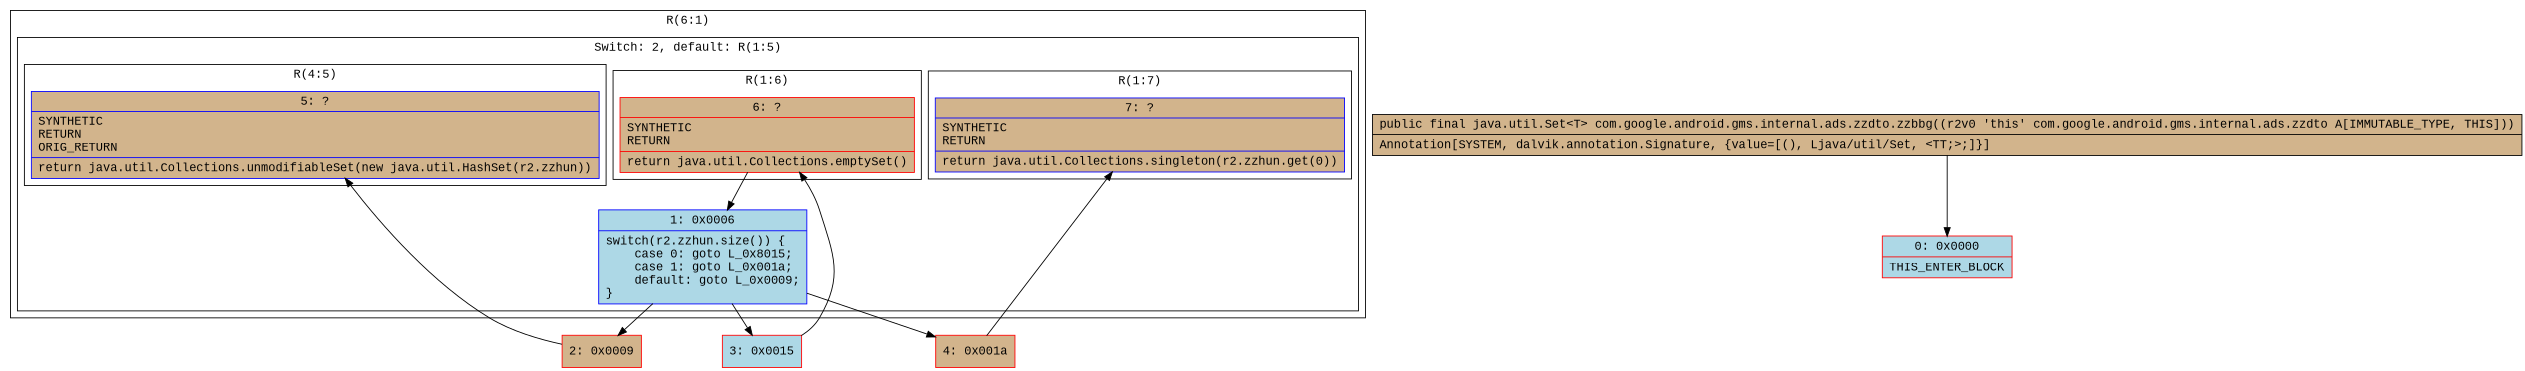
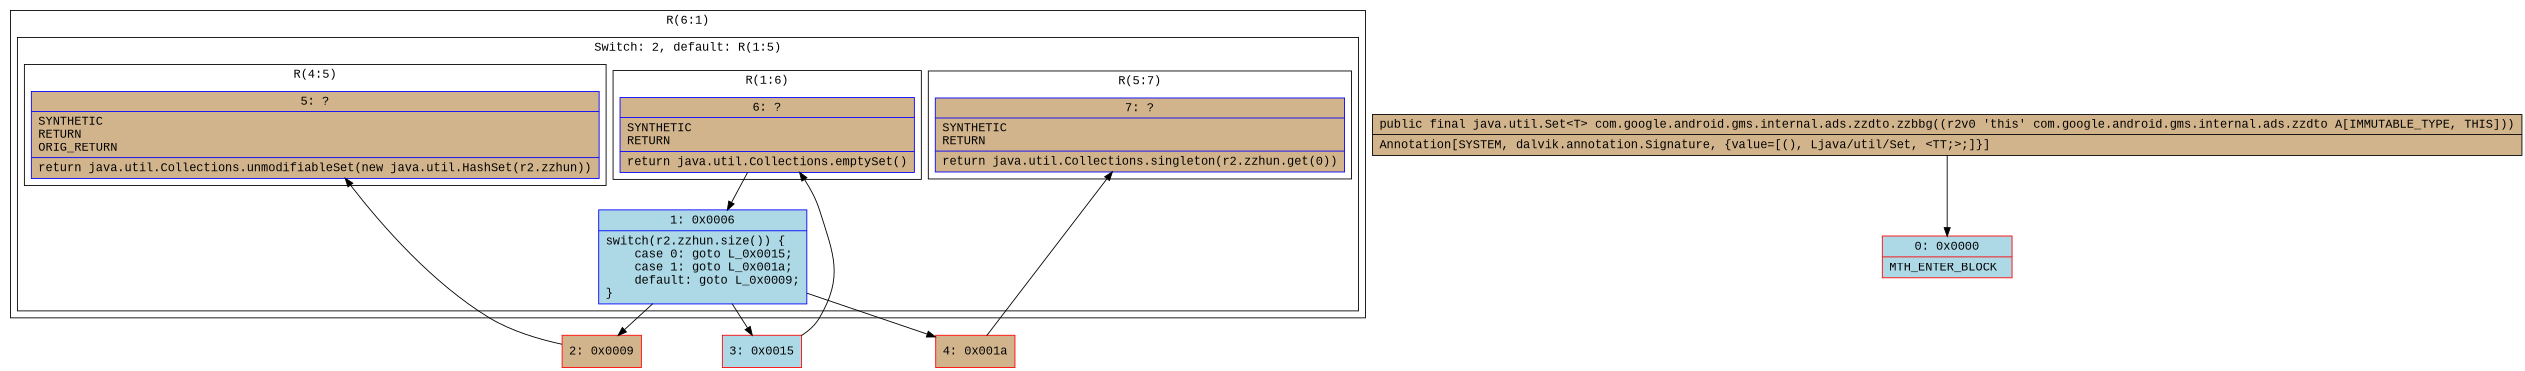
cluster "R(1:7)": label "R(1:7)" -> "R(5:7)"
node "6: ?": color red -> blue
node "1: 0x0006": text "case 0: goto L_0x8015;" -> "case 0: goto L_0x0015;"
node "0: 0x0000": text "THIS_ENTER_BLOCK" -> "MTH_ENTER_BLOCK"
